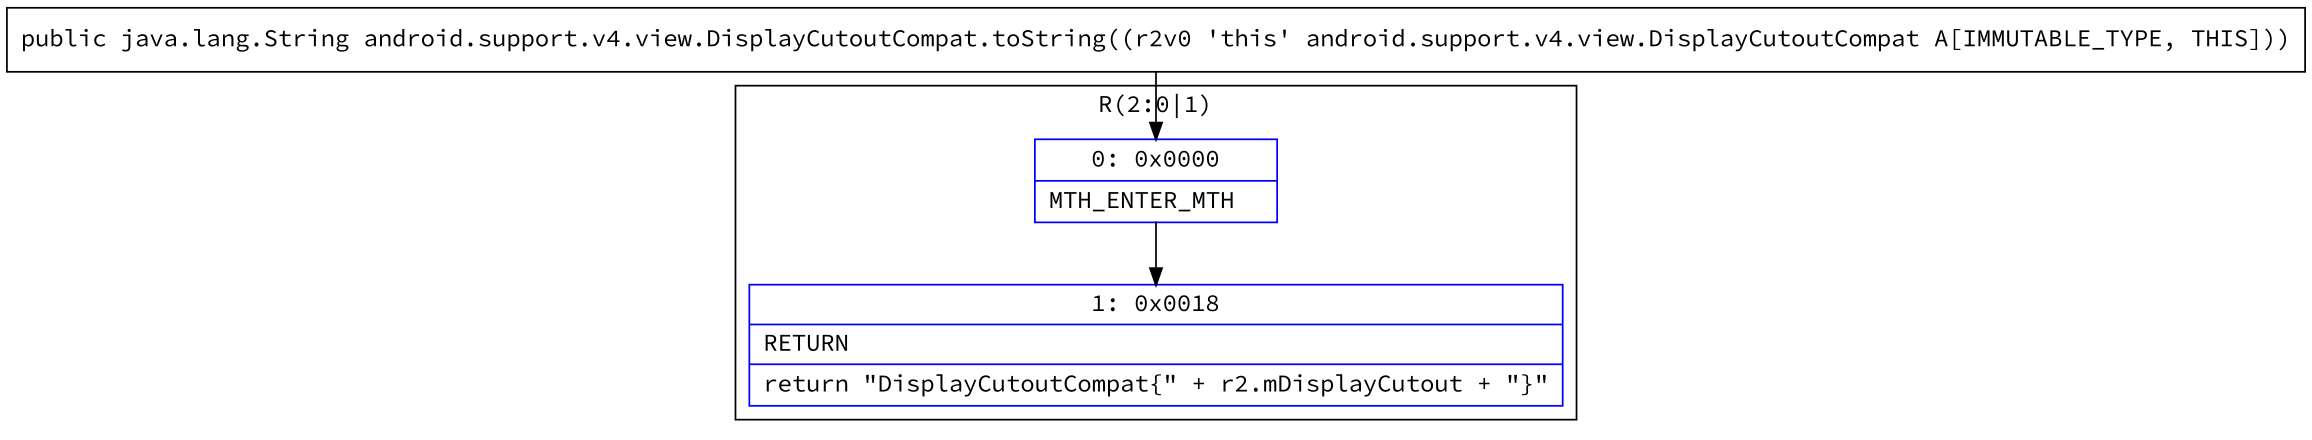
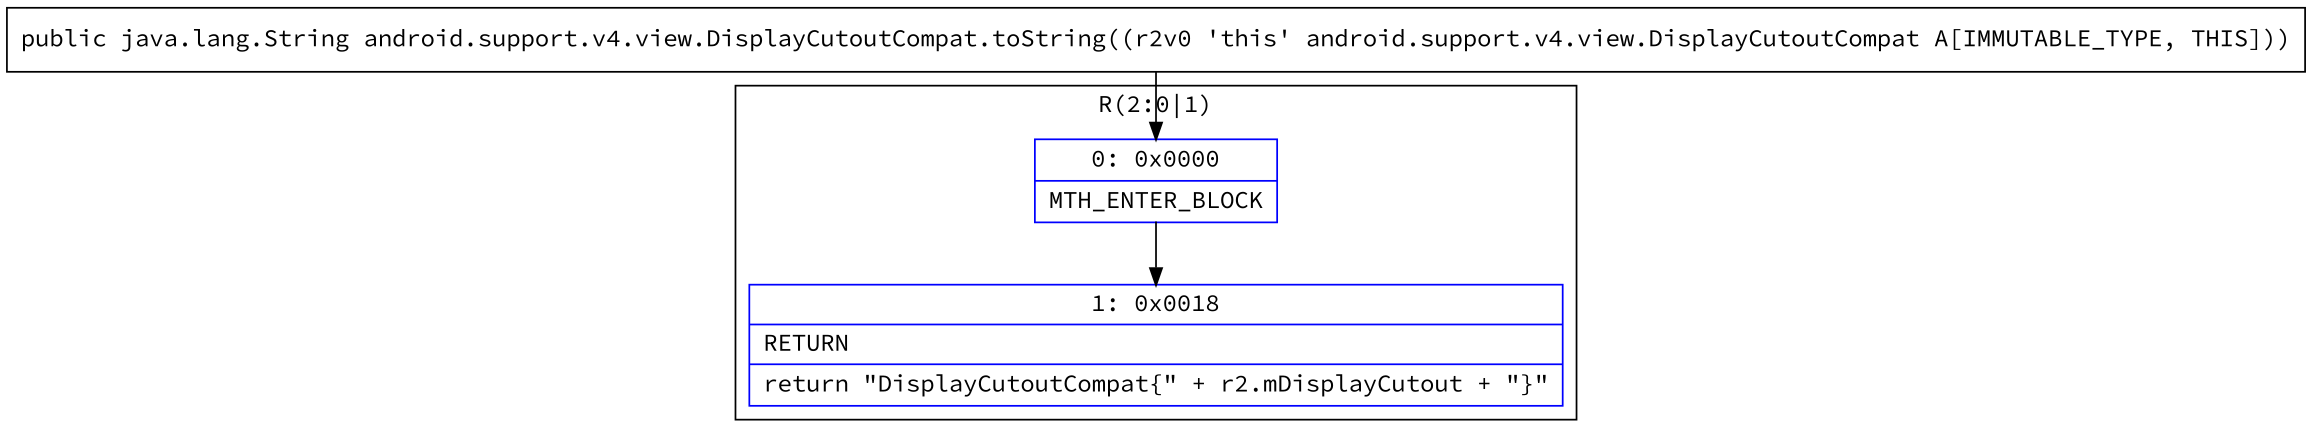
node "0: 0x0000": text "MTH_ENTER_MTH" -> "MTH_ENTER_BLOCK"
